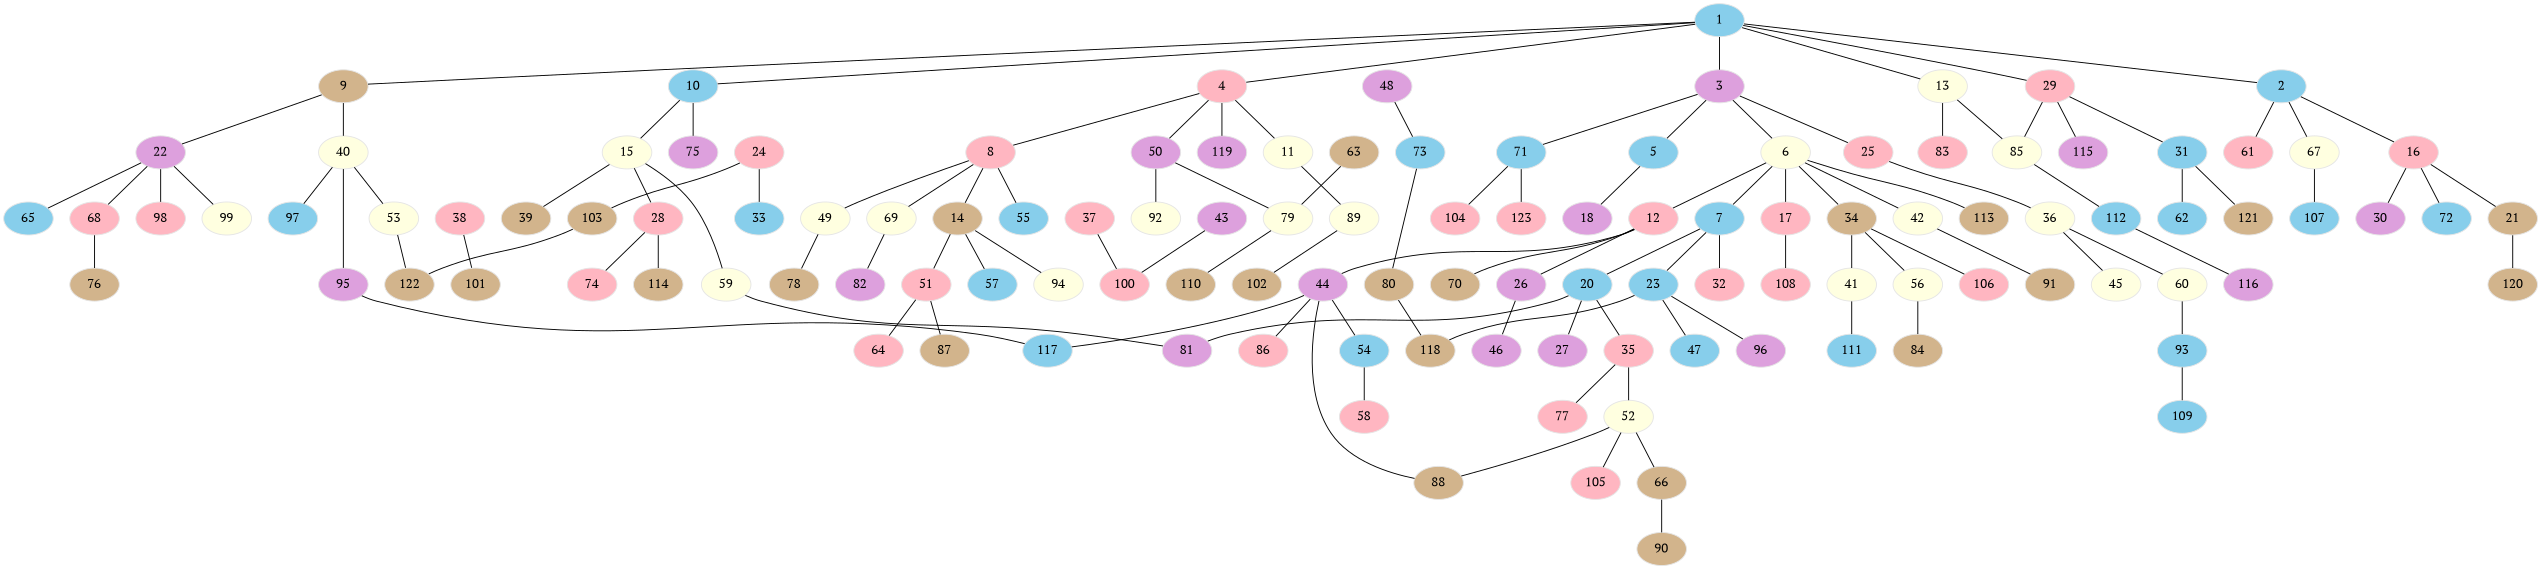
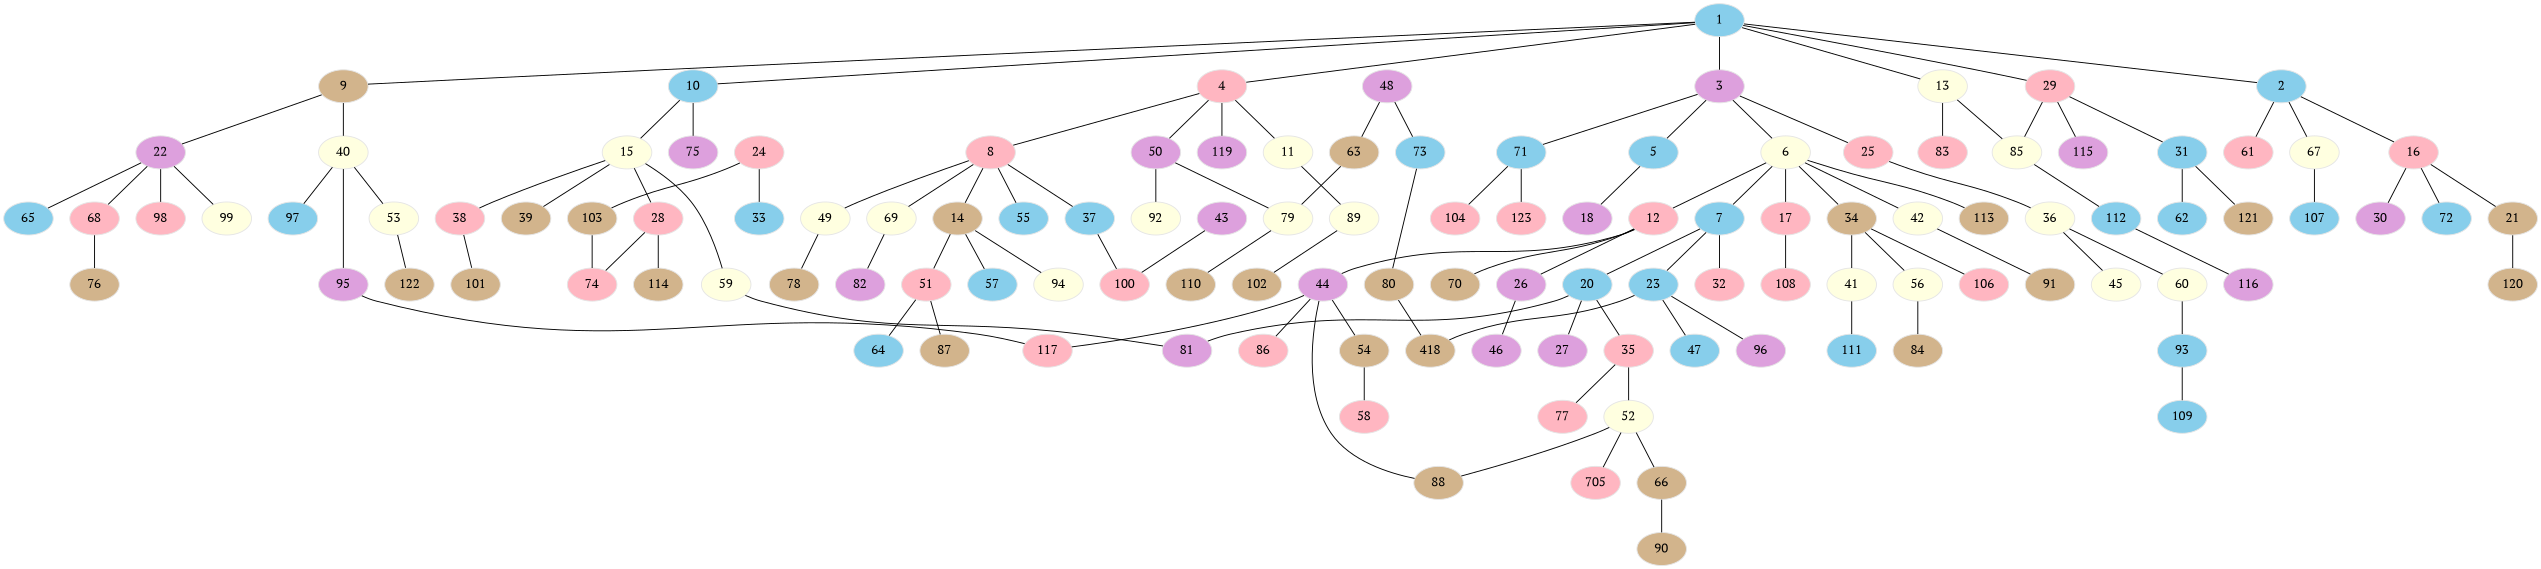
edge "48" -- "63": added
edge "15" -- "38": added
edge "8" -- "37": added
node "37": fillcolor lightpink -> skyblue
edge "103" -- "122": now "103" -- "74"
node "64": fillcolor lightpink -> skyblue
node "117": fillcolor skyblue -> lightpink
node "54": fillcolor skyblue -> tan
node "118": label "118" -> "418"
node "105": label "105" -> "705"
